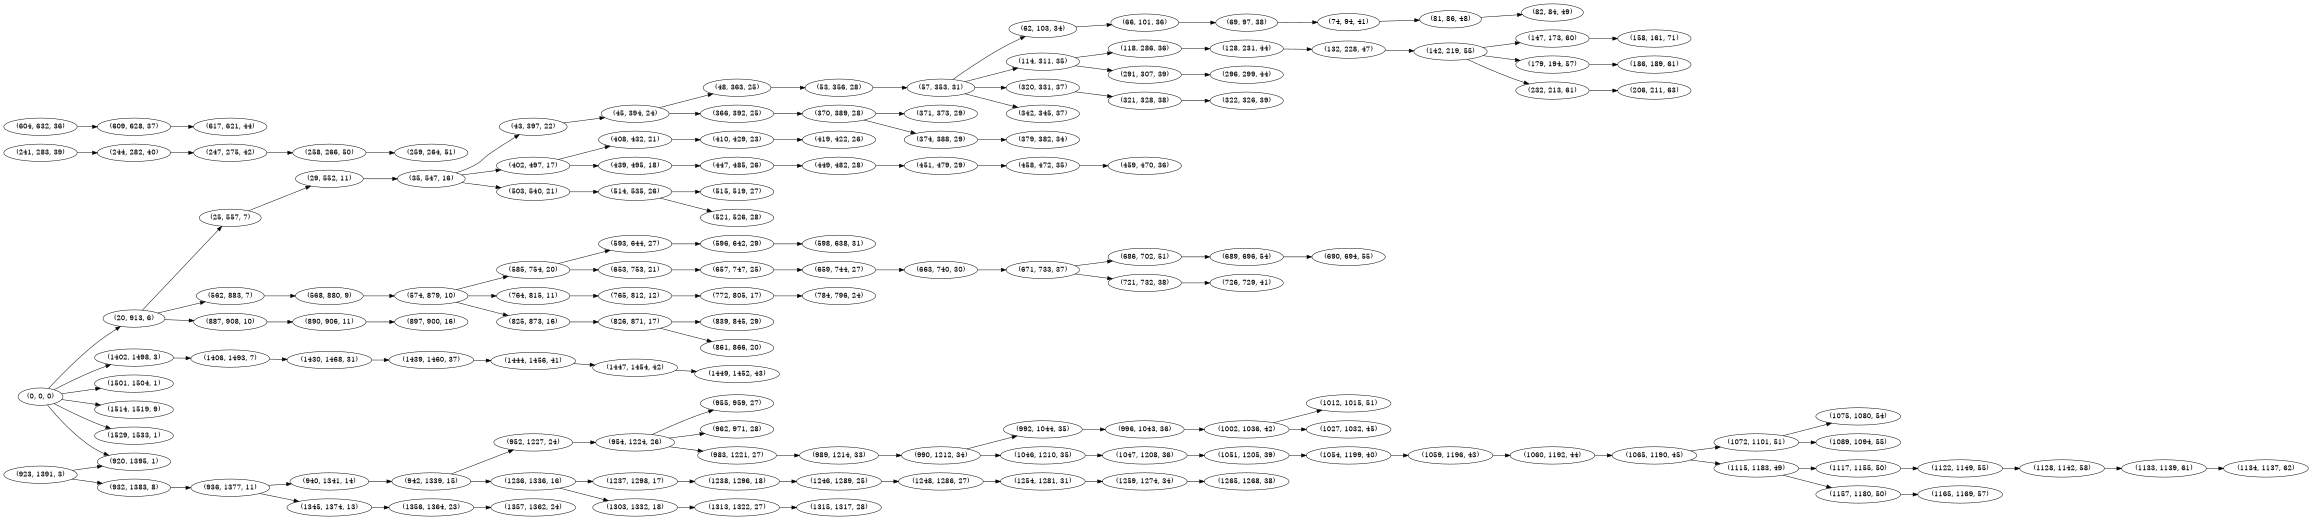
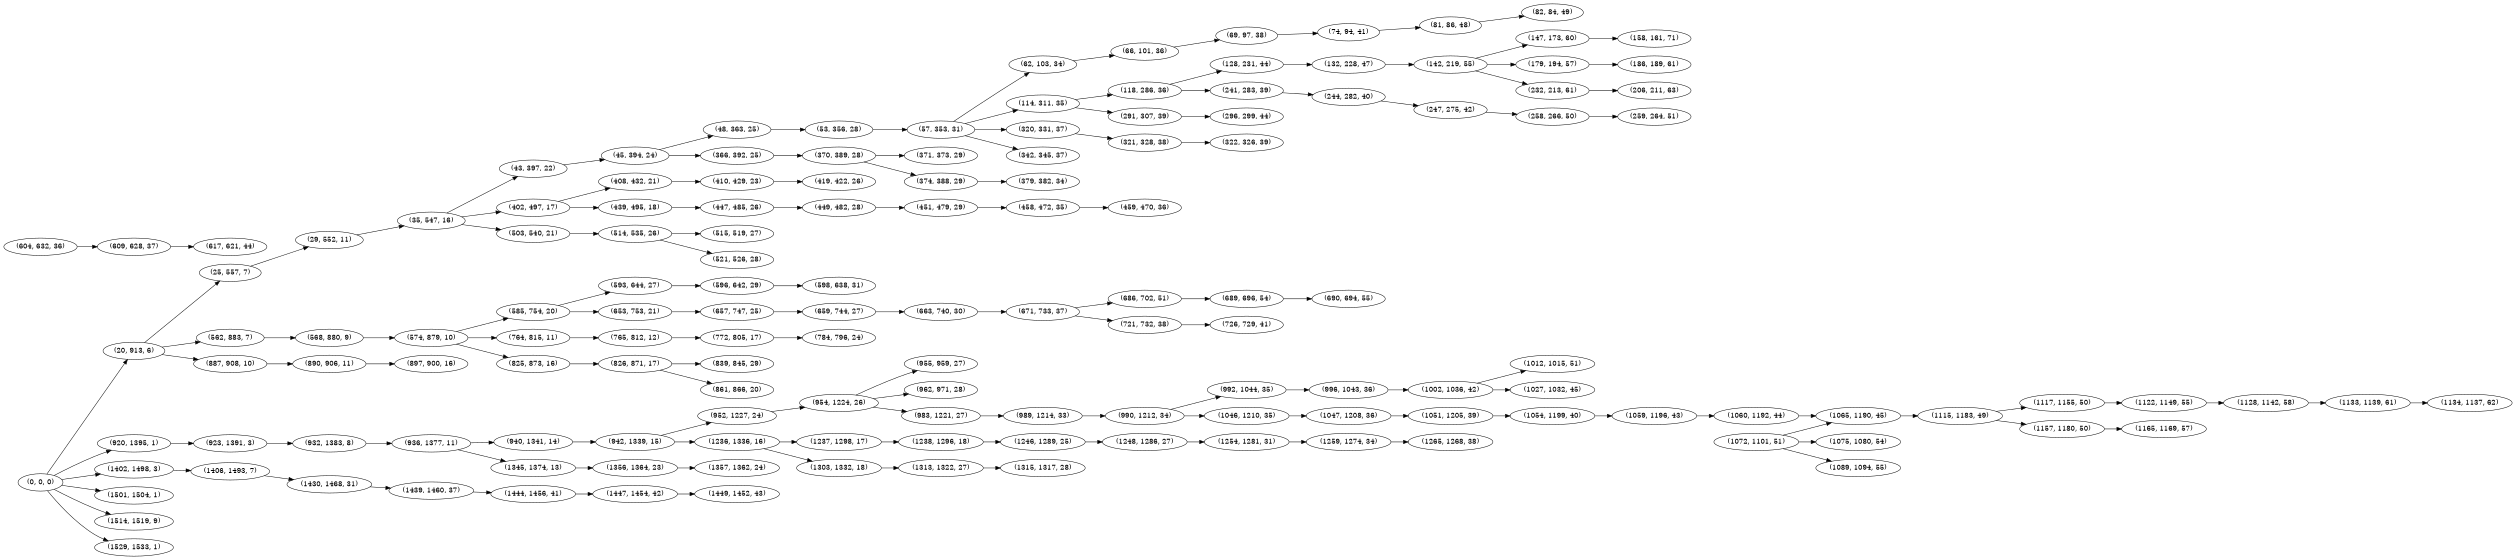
edge "(118, 286, 36)" -> "(241, 283, 39)": added
edge "(1065, 1190, 45)" -> "(1072, 1101, 51)": reversed
edge "(923, 1391, 3)" -> "(920, 1395, 1)": reversed
